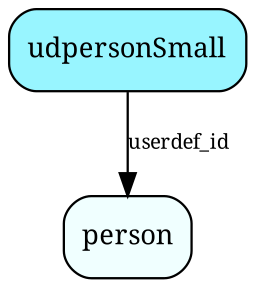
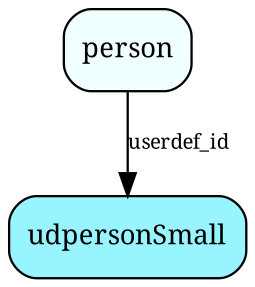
edge "udpersonSmall" -> "person": reversed
